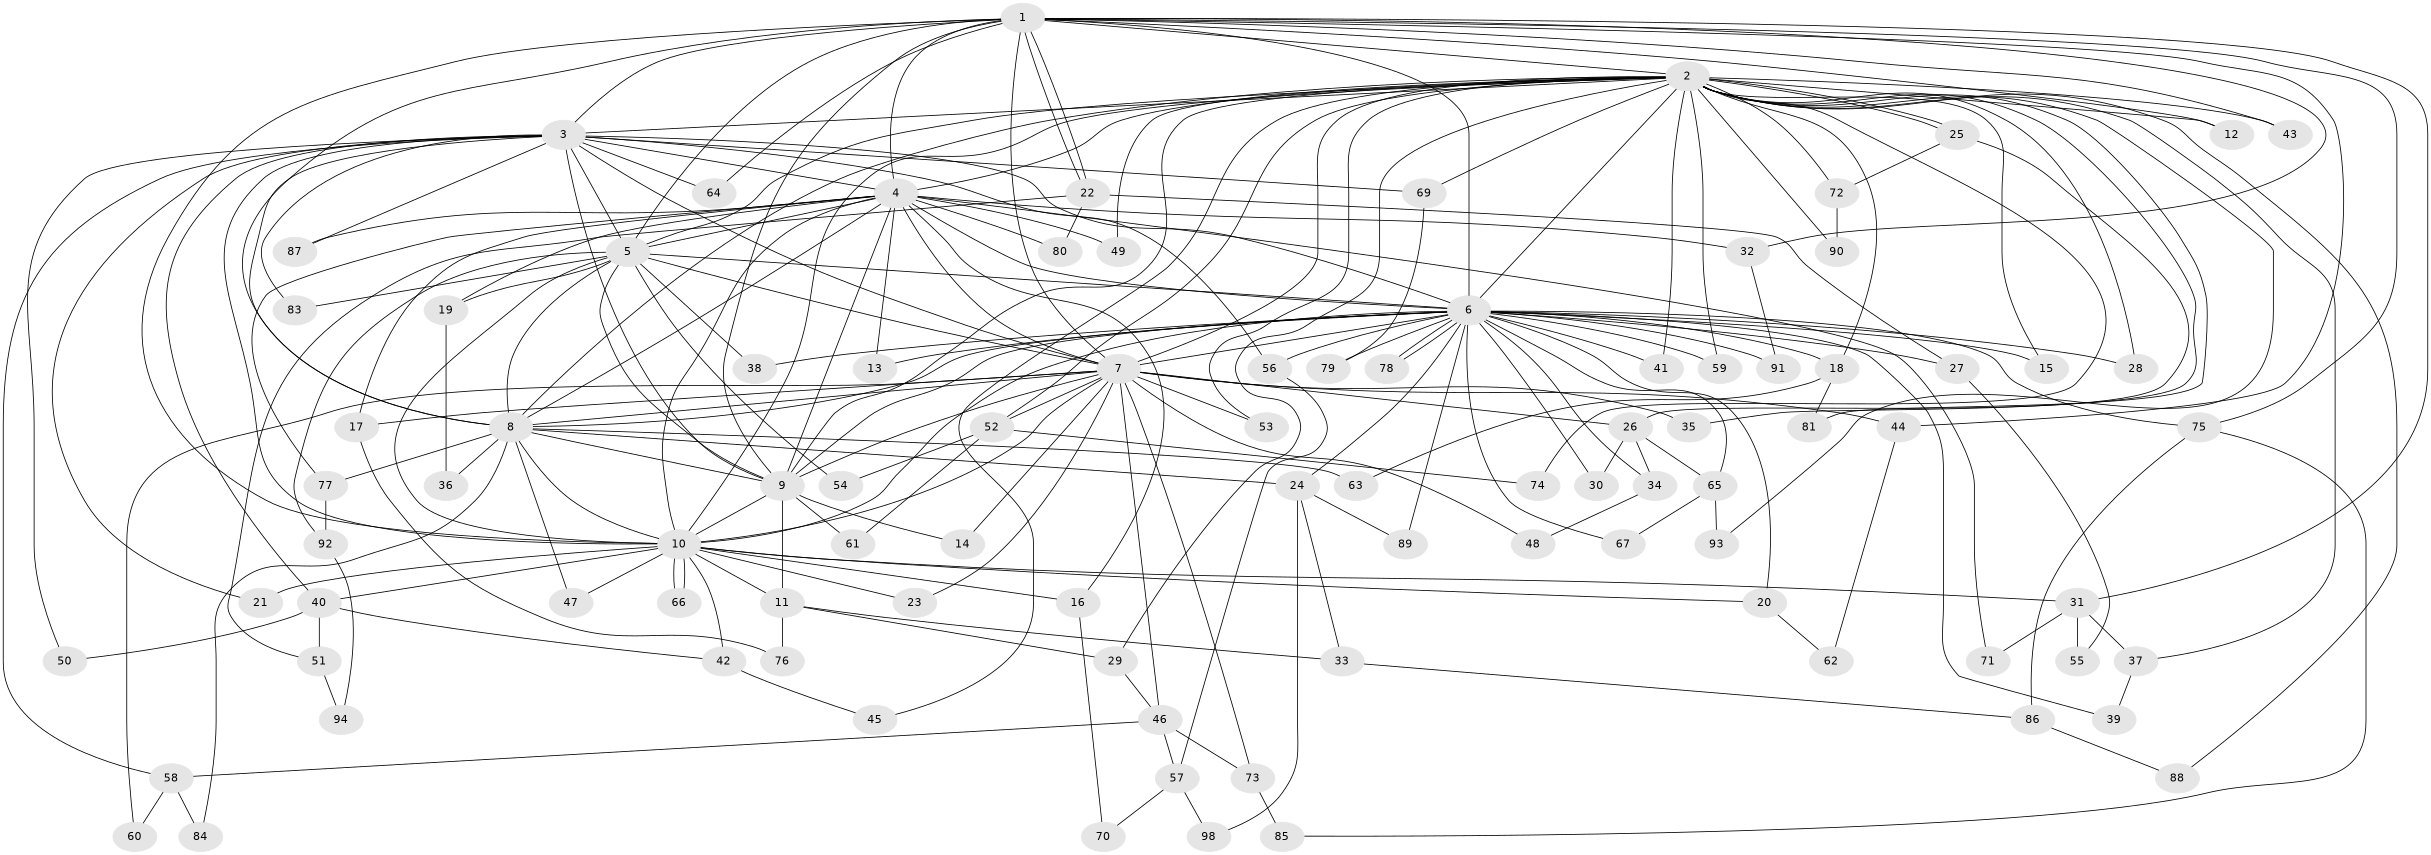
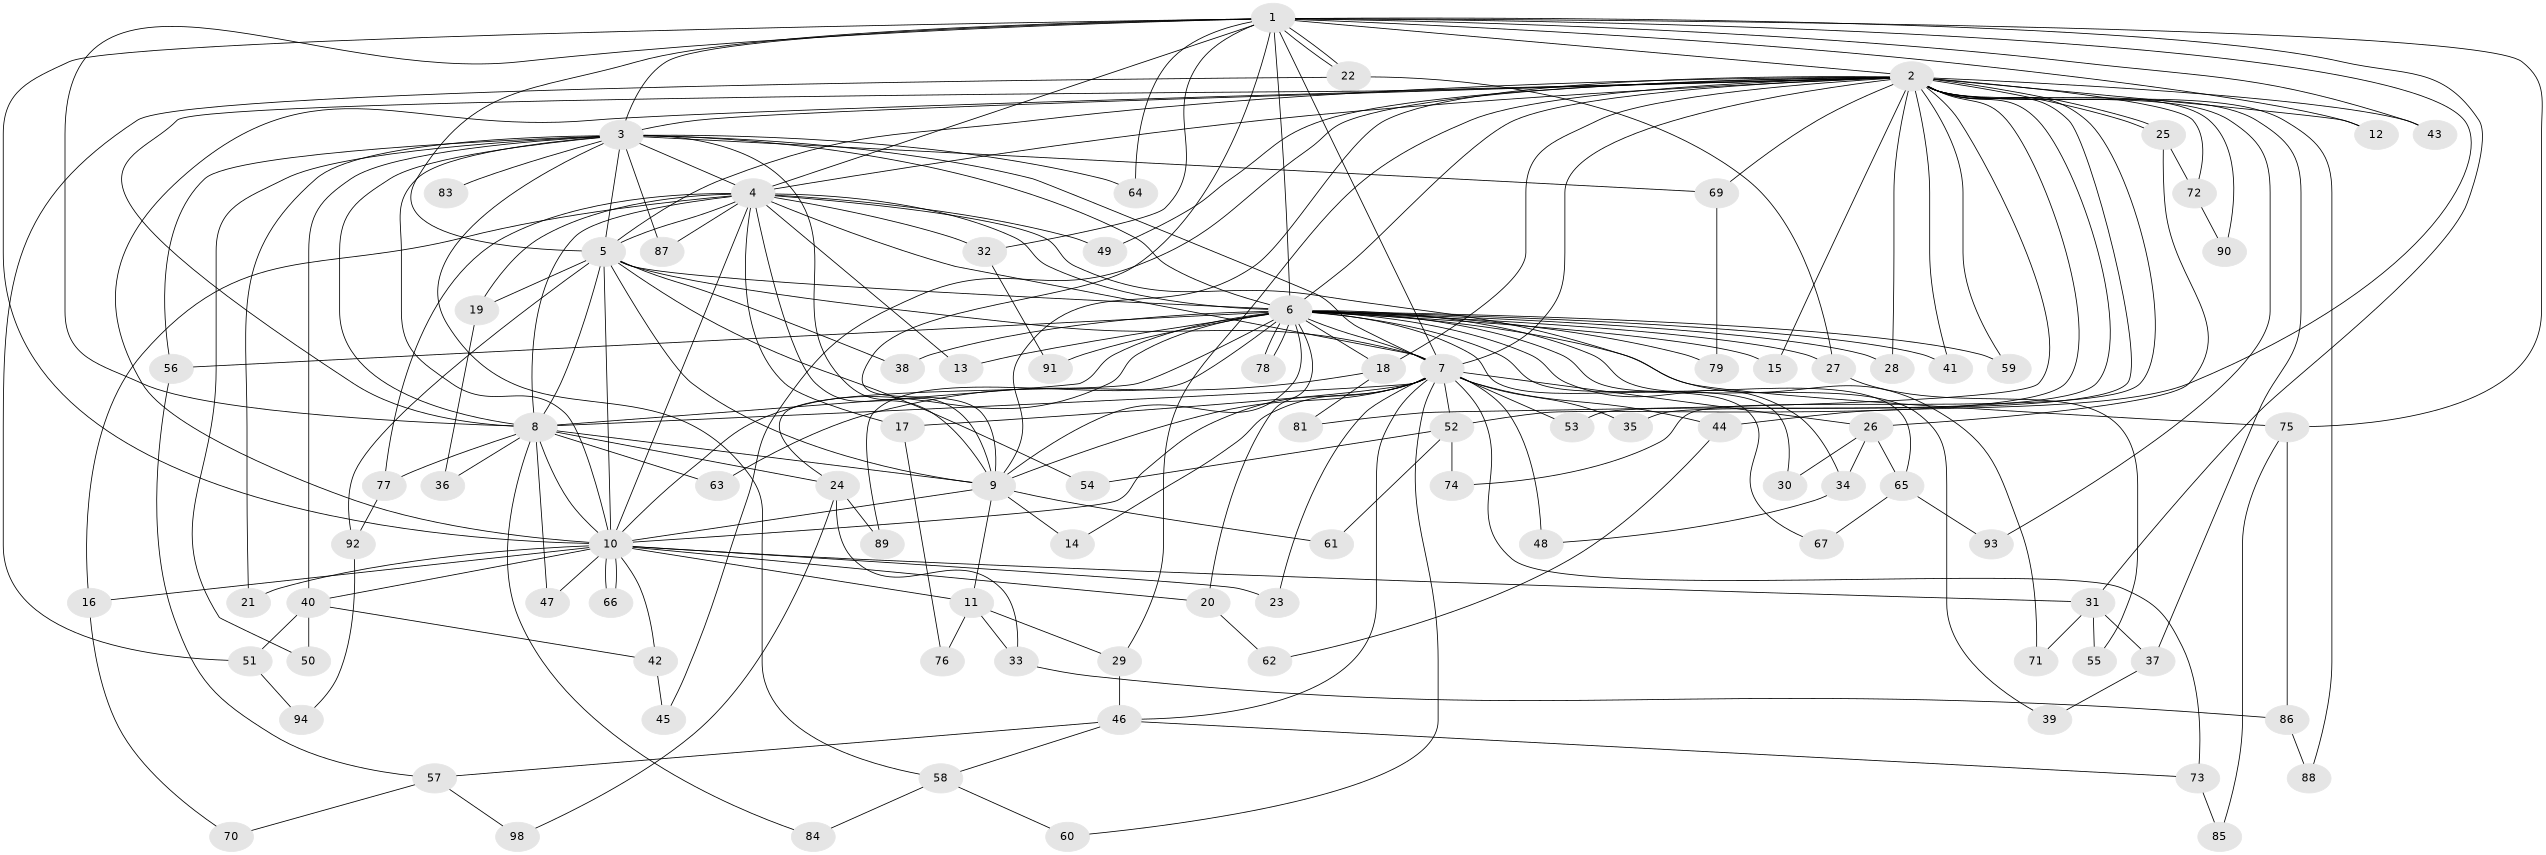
node "80": removed
edge "5" -- "83": removed
